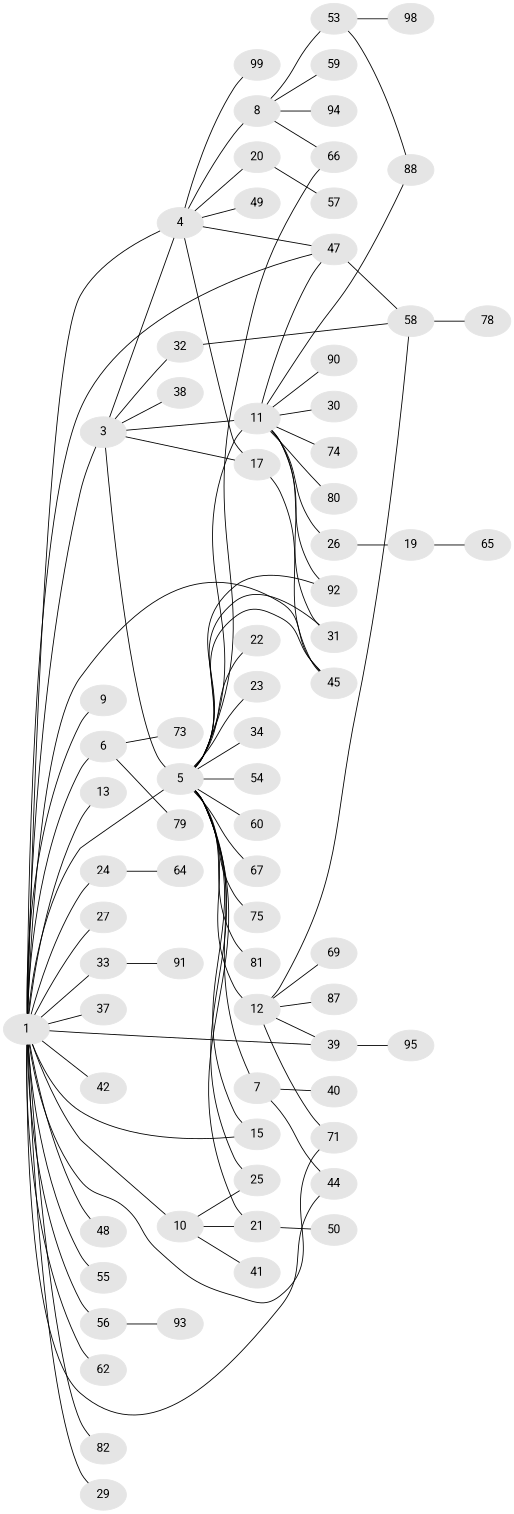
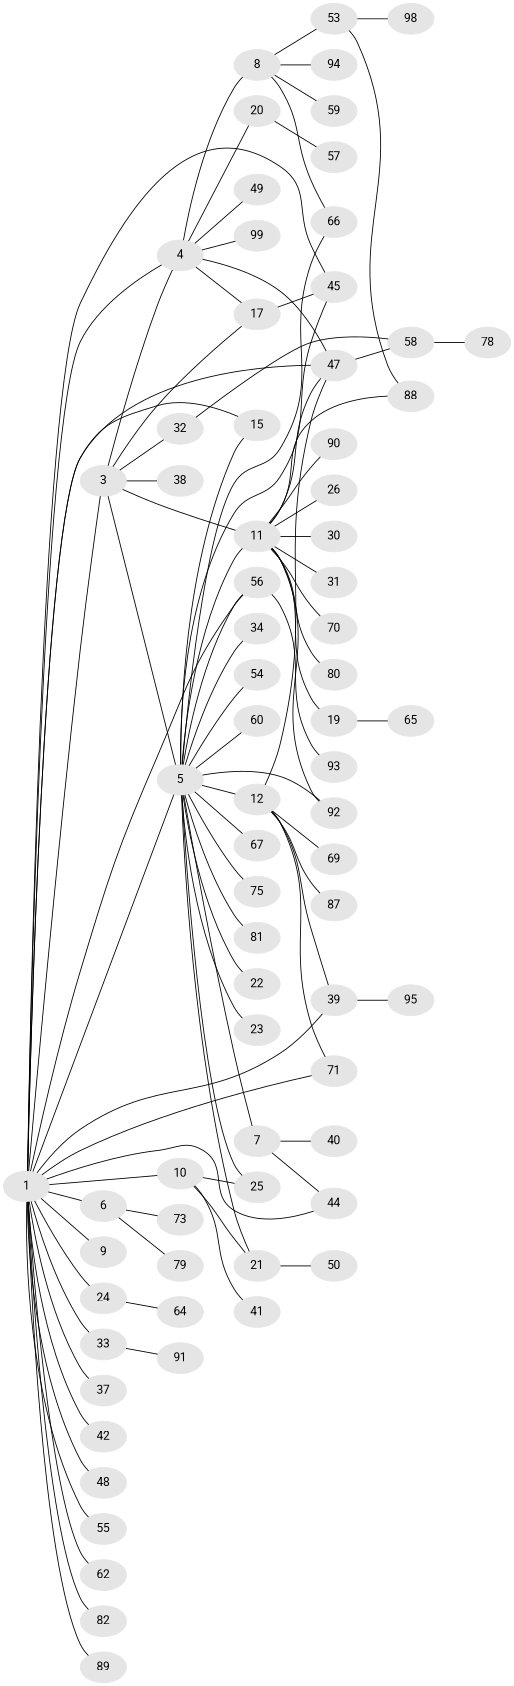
node "74": label "74" -> "70"
edge "26" -- "19": now "11" -- "19"
edge "31" -- "5": now "56" -- "5"
edge "58" -- "12": now "47" -- "12"
node "13": removed
node "27": removed
node "29": label "29" -> "89"
